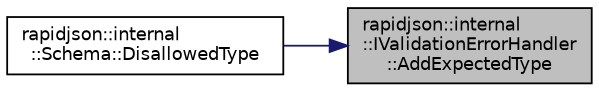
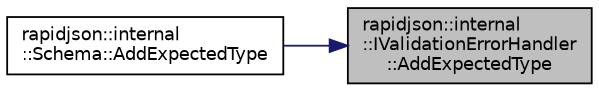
node "rapidjson::internal ::Schema::DisallowedType": label "rapidjson::internal ::Schema::DisallowedType" -> "rapidjson::internal ::Schema::AddExpectedType"
